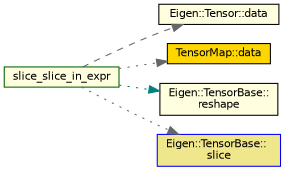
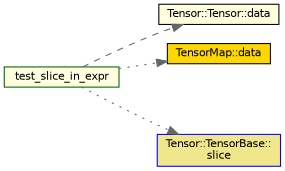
node "Eigen::Tensor::data": label "Eigen::Tensor::data" -> "Tensor::Tensor::data"
node "slice_slice_in_expr": label "slice_slice_in_expr" -> "test_slice_in_expr"
node "Eigen::TensorBase:: reshape": removed
node "Eigen::TensorBase:: slice": label "Eigen::TensorBase:: slice" -> "Tensor::TensorBase:: slice"
